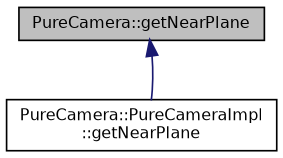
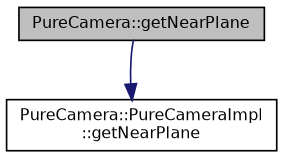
edge "PureCamera::PureCameraImpl ::getNearPlane" -> "PureCamera::getNearPlane": reversed
